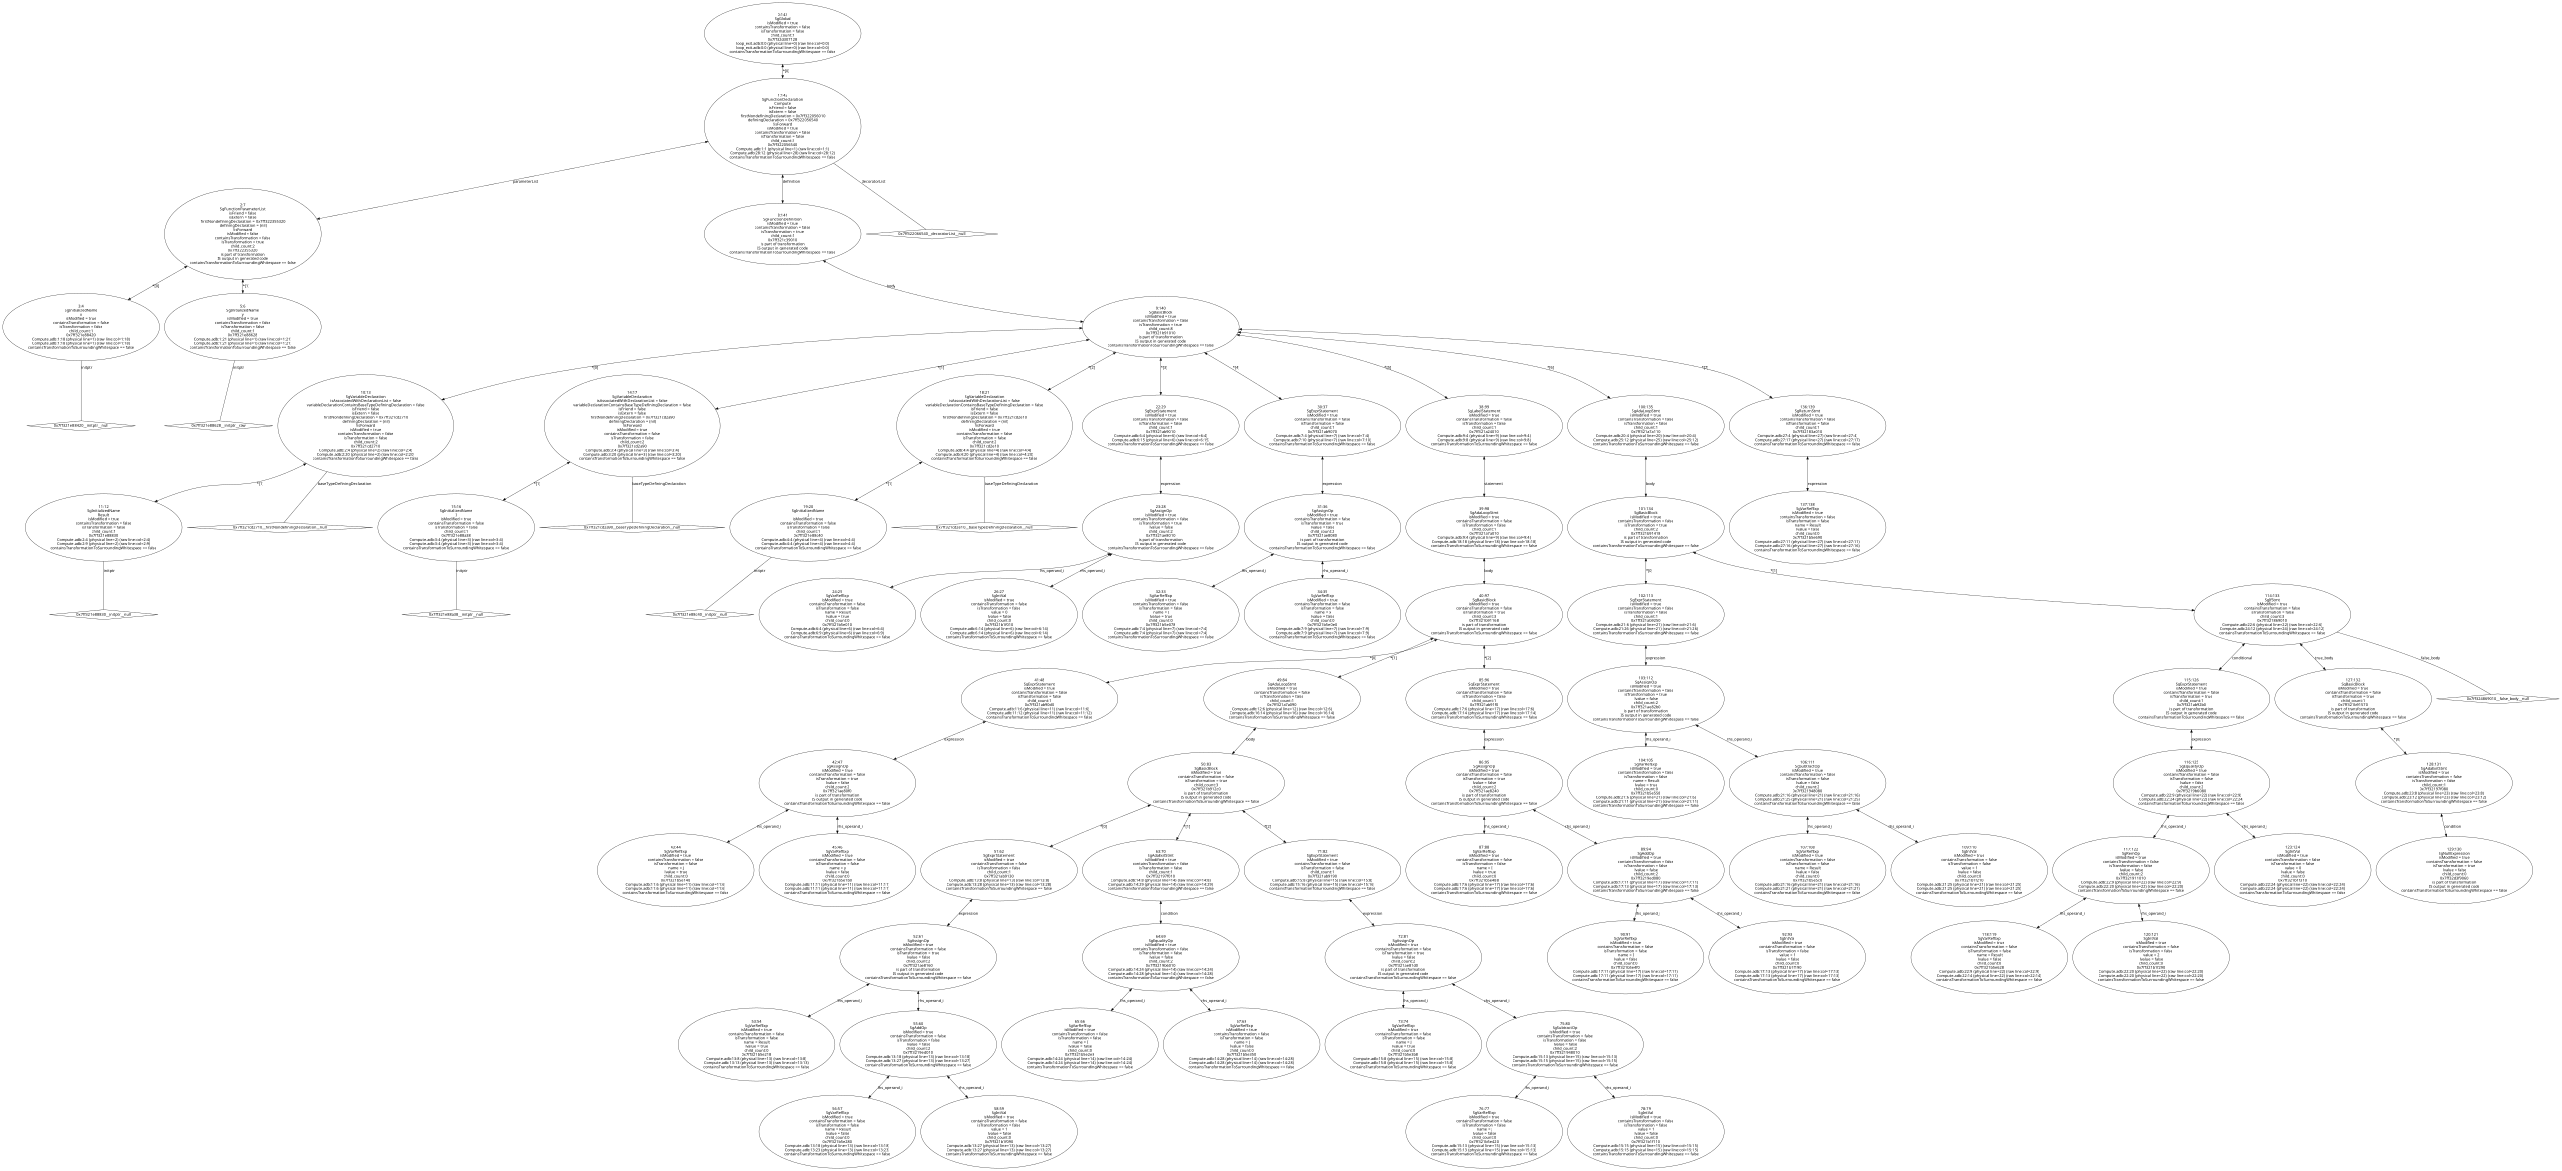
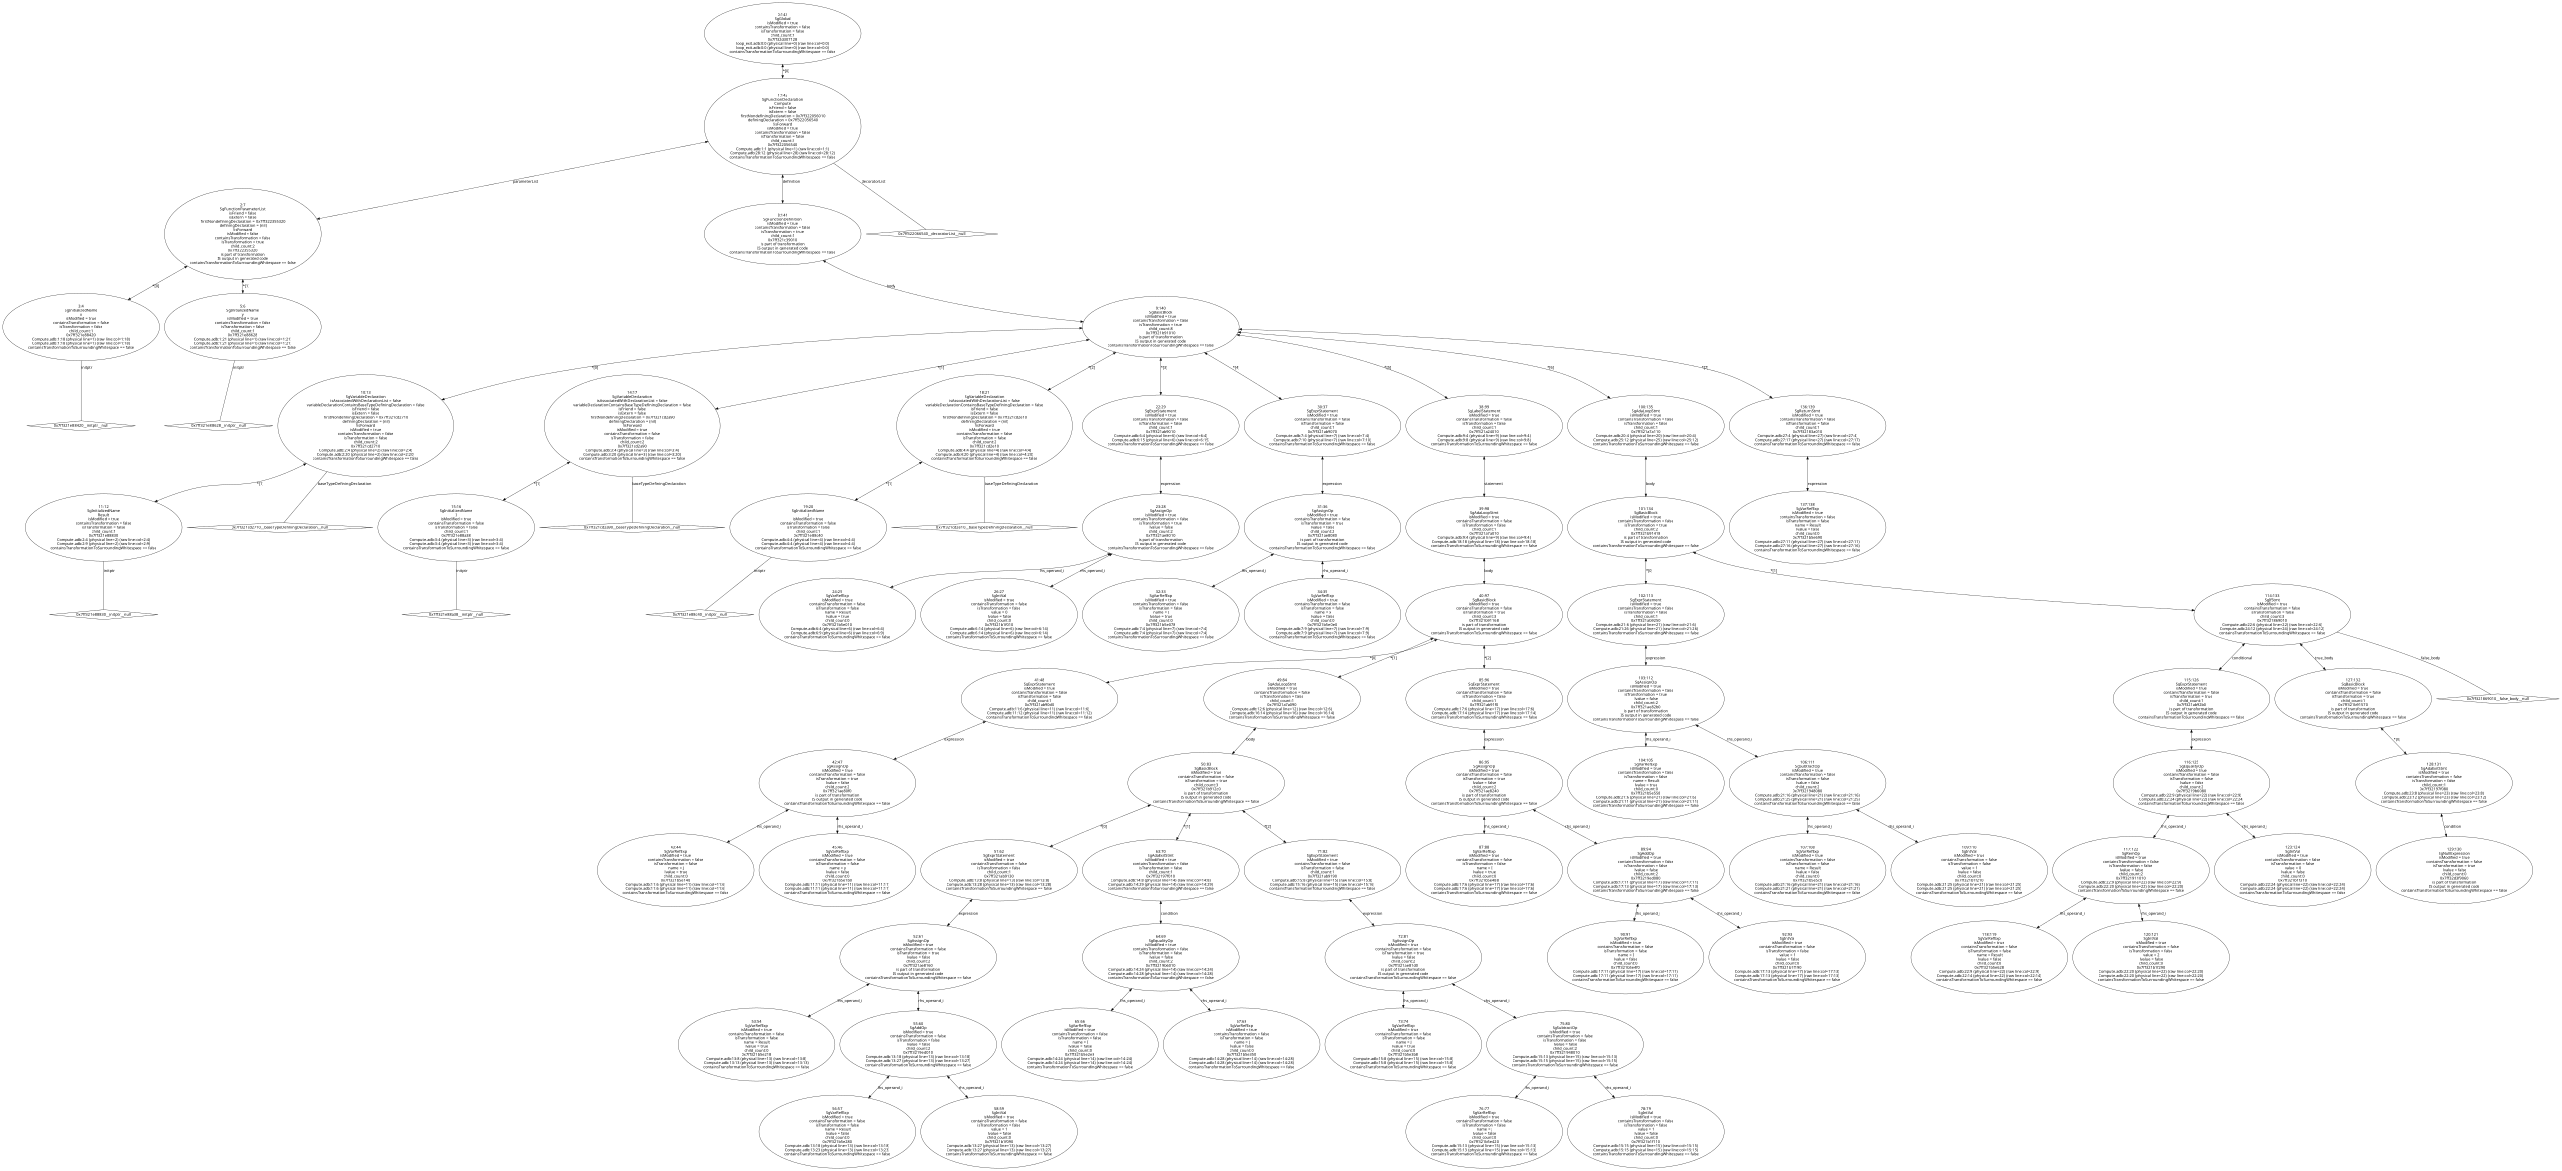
node "0x7ff321e88628__initptr__raw": label "0x7ff321e88628__initptr__raw" -> "0x7ff321e88628__initptr__null"
node "0x7ff321cd2710__firstNondefiningDeclaration__null": label "0x7ff321cd2710__firstNondefiningDeclaration__null" -> "0x7ff321cd2710__baseTypeDefiningDeclaration__null"
node "0x7ff324869010__false_body__null": label "0x7ff324869010__false_body__null" -> "0x7ff321869010__false_body__null"
